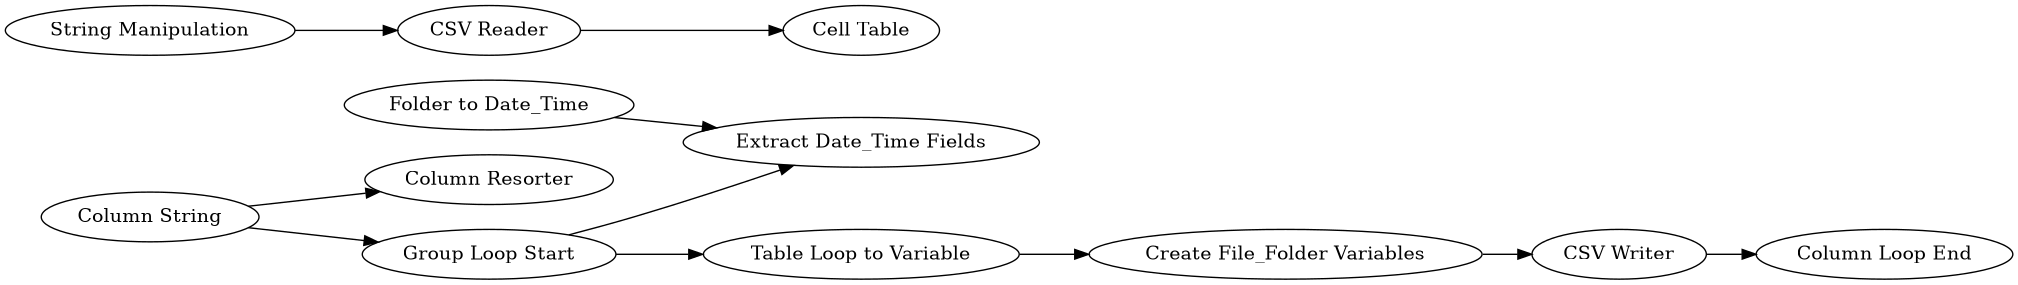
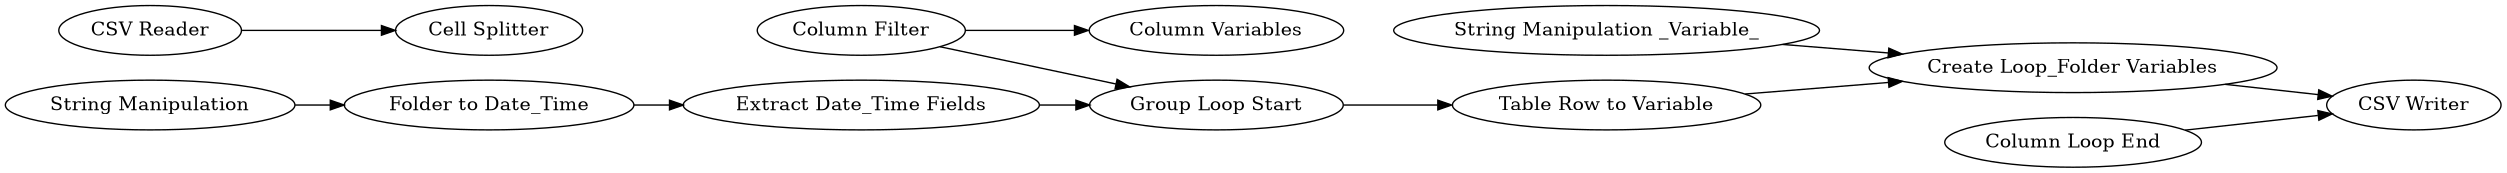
edge "String Manipulation" -> "CSV Reader": now "String Manipulation" -> "Folder to Date_Time"
node "Cell Table": label "Cell Table" -> "Cell Splitter"
node "String Manipulation _Variable_": added
node "Column Resorter": label "Column Resorter" -> "Column Variables"
edge "Group Loop Start" -> "Extract Date_Time Fields": reversed
node "Column String": label "Column String" -> "Column Filter"
node "Table Loop to Variable": label "Table Loop to Variable" -> "Table Row to Variable"
node "Create File_Folder Variables": label "Create File_Folder Variables" -> "Create Loop_Folder Variables"
edge "CSV Writer" -> "Column Loop End": reversed
